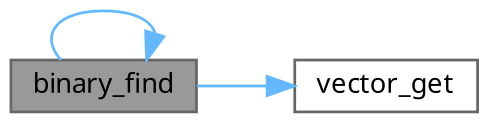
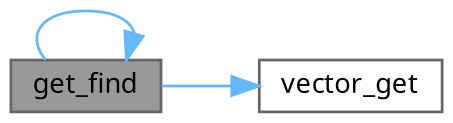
node "binary_find": label "binary_find" -> "get_find"
